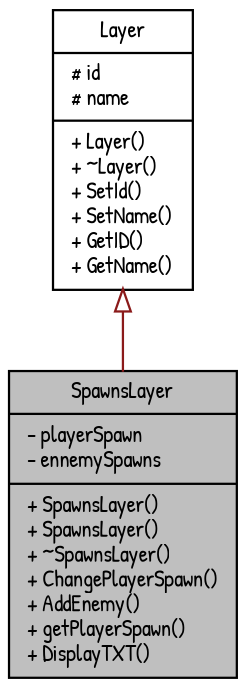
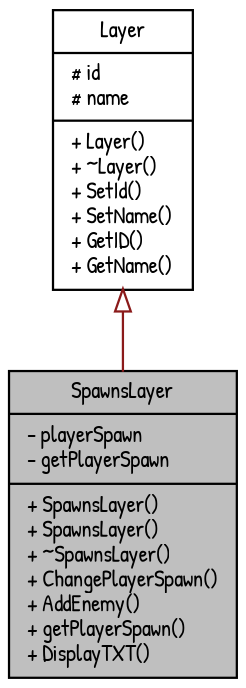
node "SpawnsLayer": text "- ennemySpawns" -> "- getPlayerSpawn"
